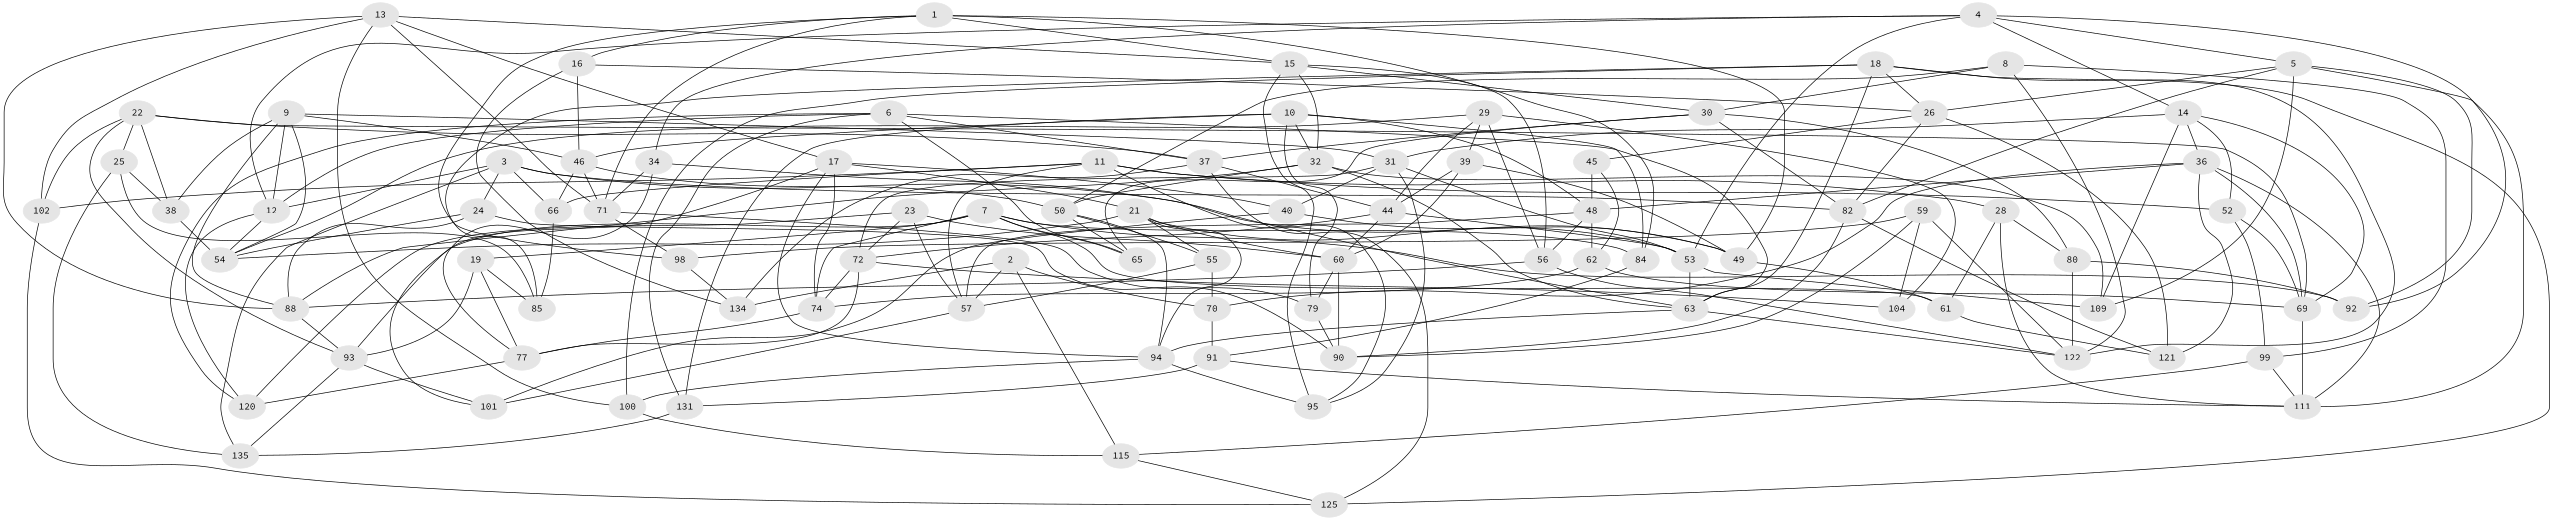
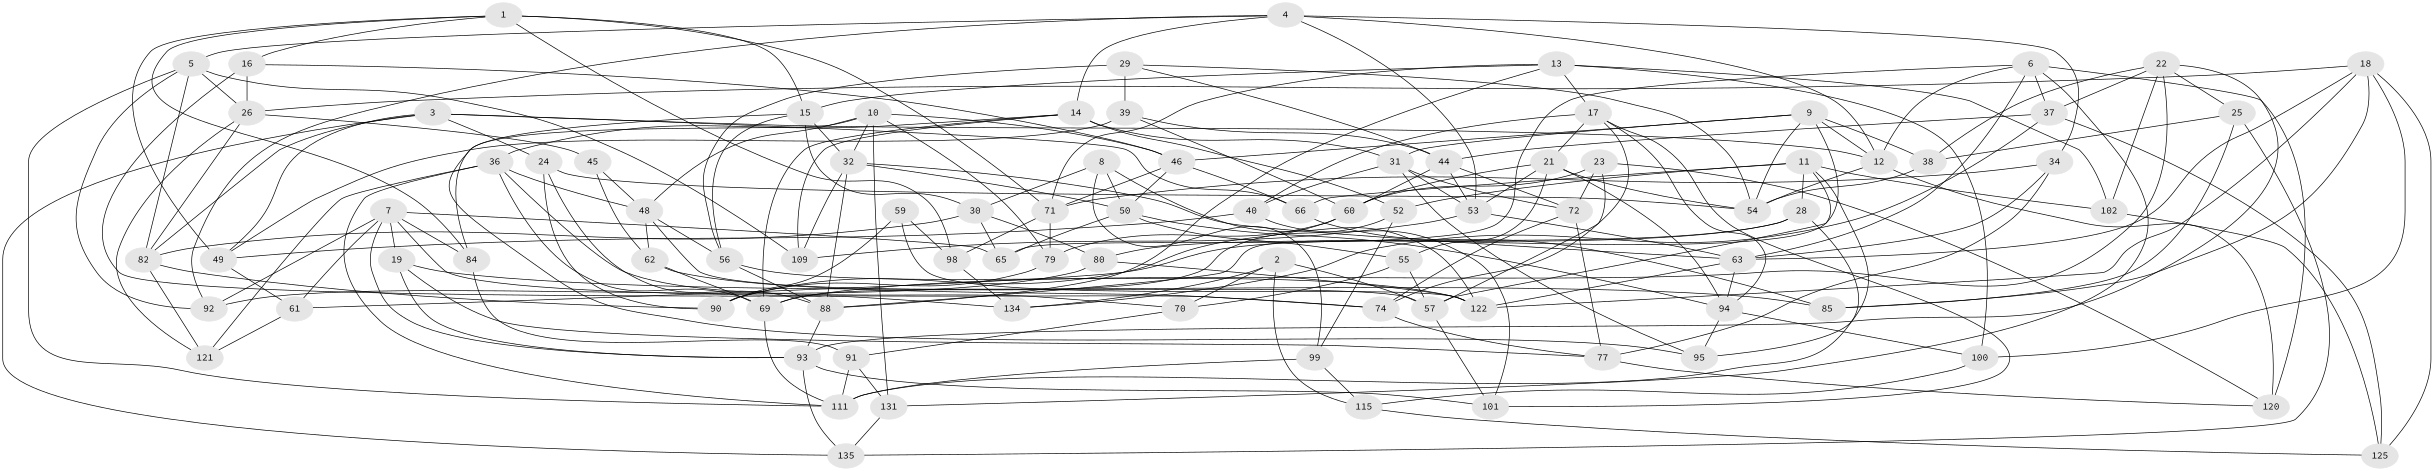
edge "30" -- "37": removed
node "104": removed
